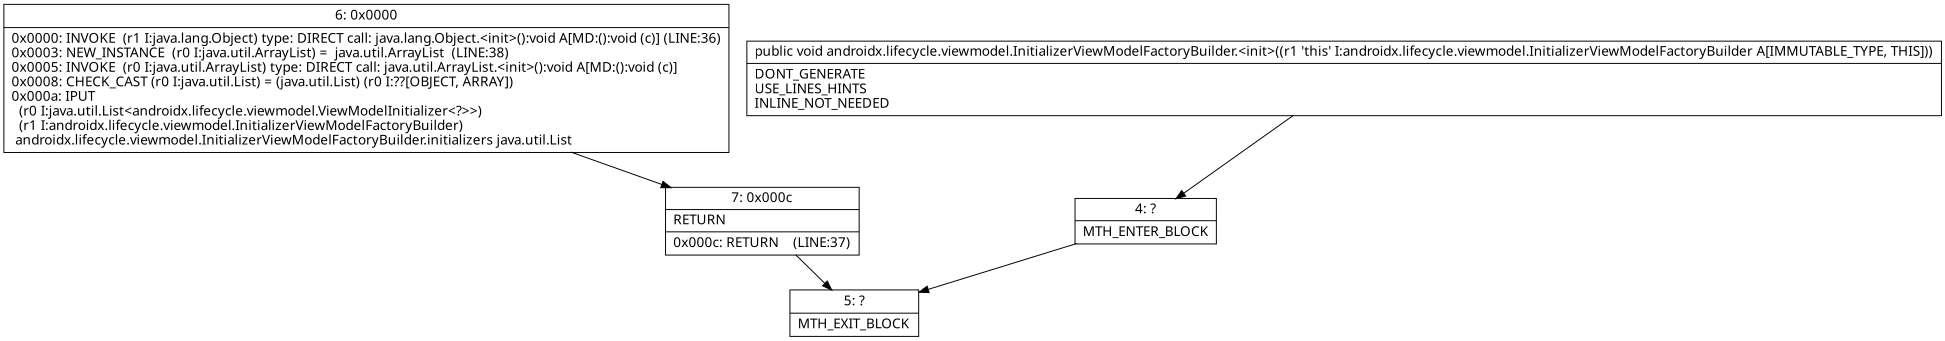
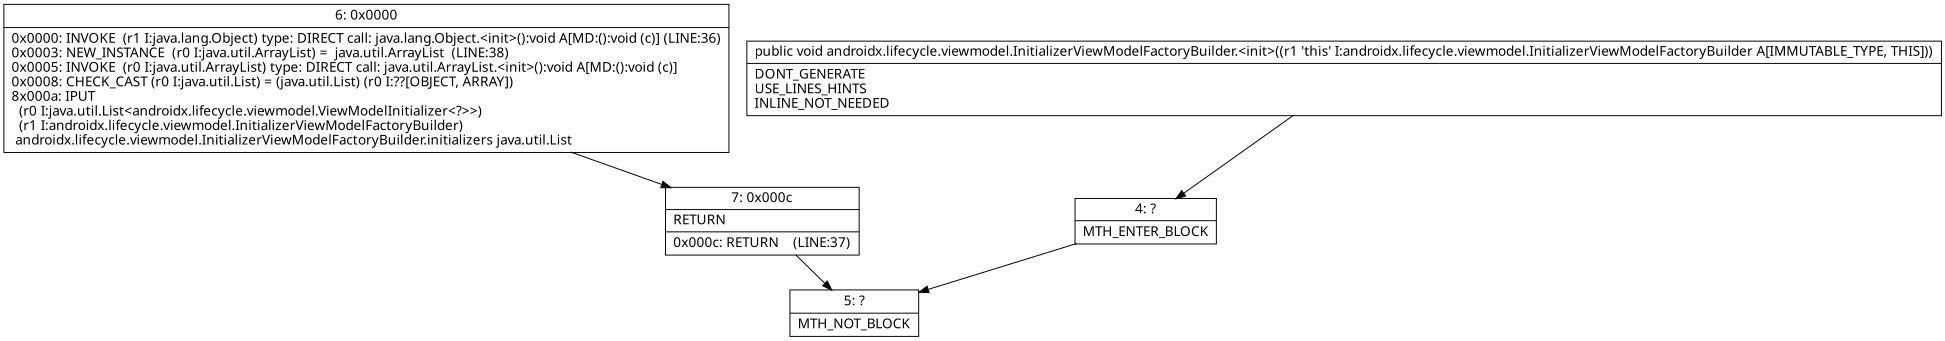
node "6: 0x0000": text "0x000a: IPUT" -> "8x000a: IPUT"
node "5: ?": text "MTH_EXIT_BLOCK" -> "MTH_NOT_BLOCK"
